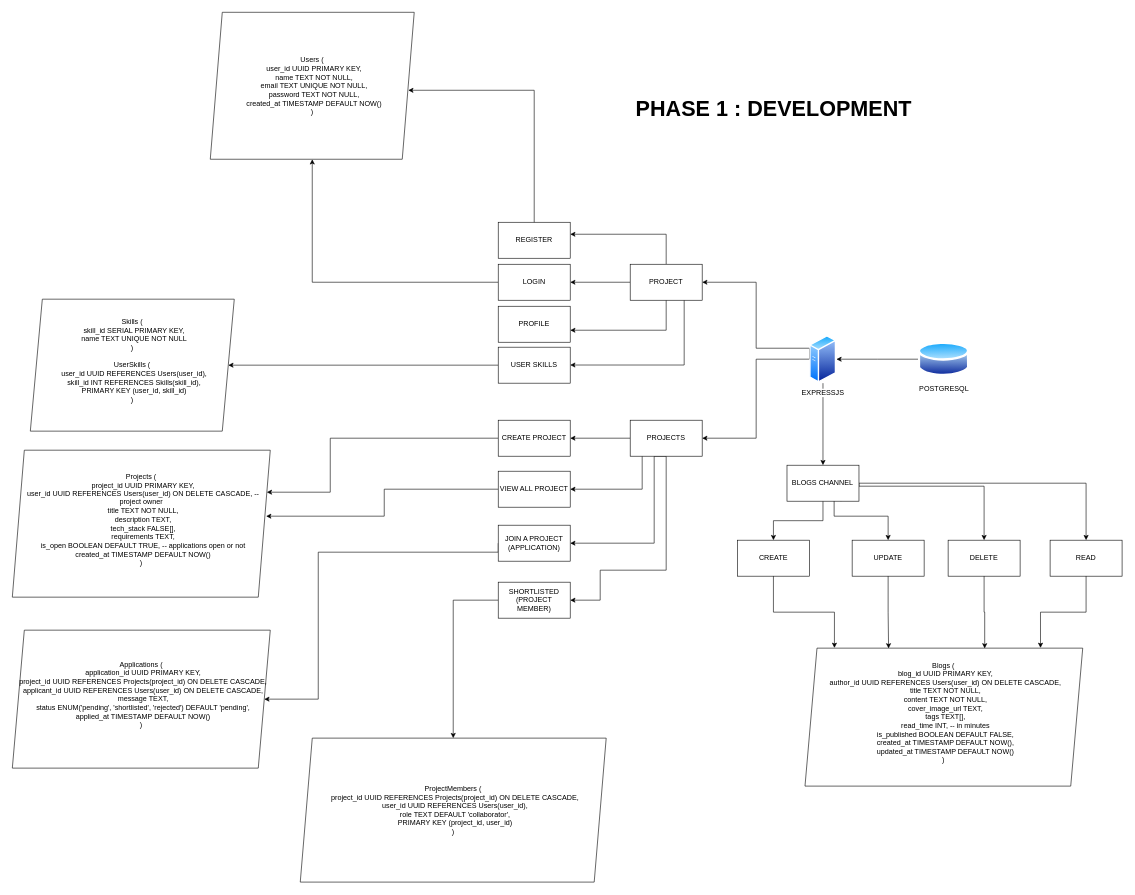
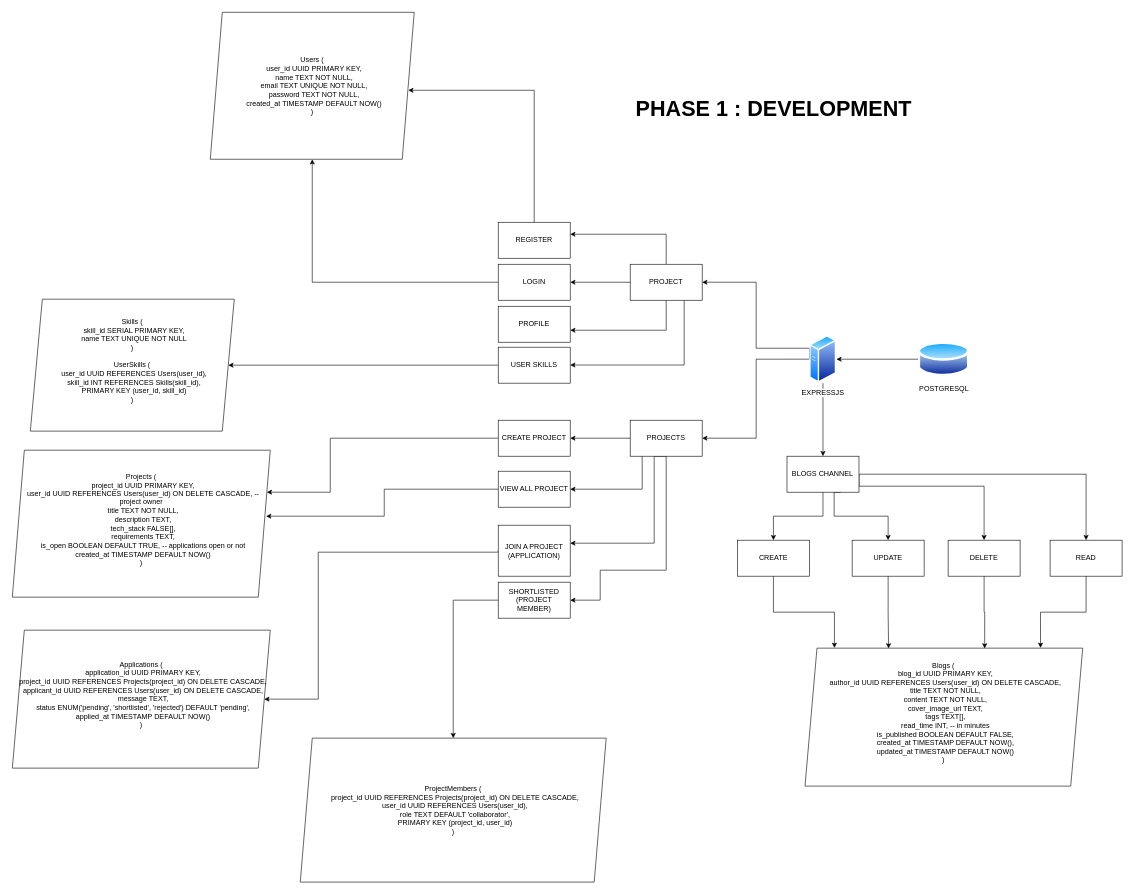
node "BLOGS CHANNEL": moved (823, 483) -> (823, 474)
node "JOIN A PROJECT (APPLICATION)": size 72x36 -> 72x51
